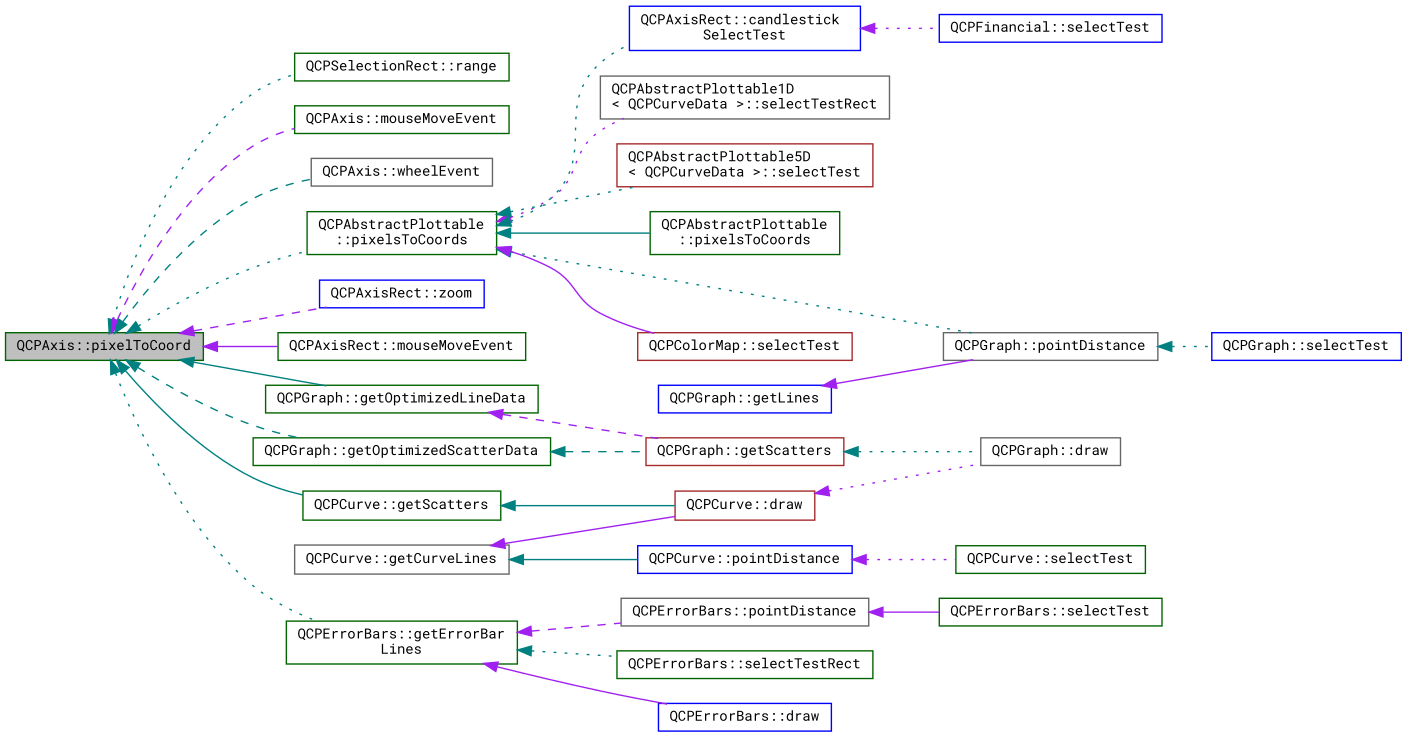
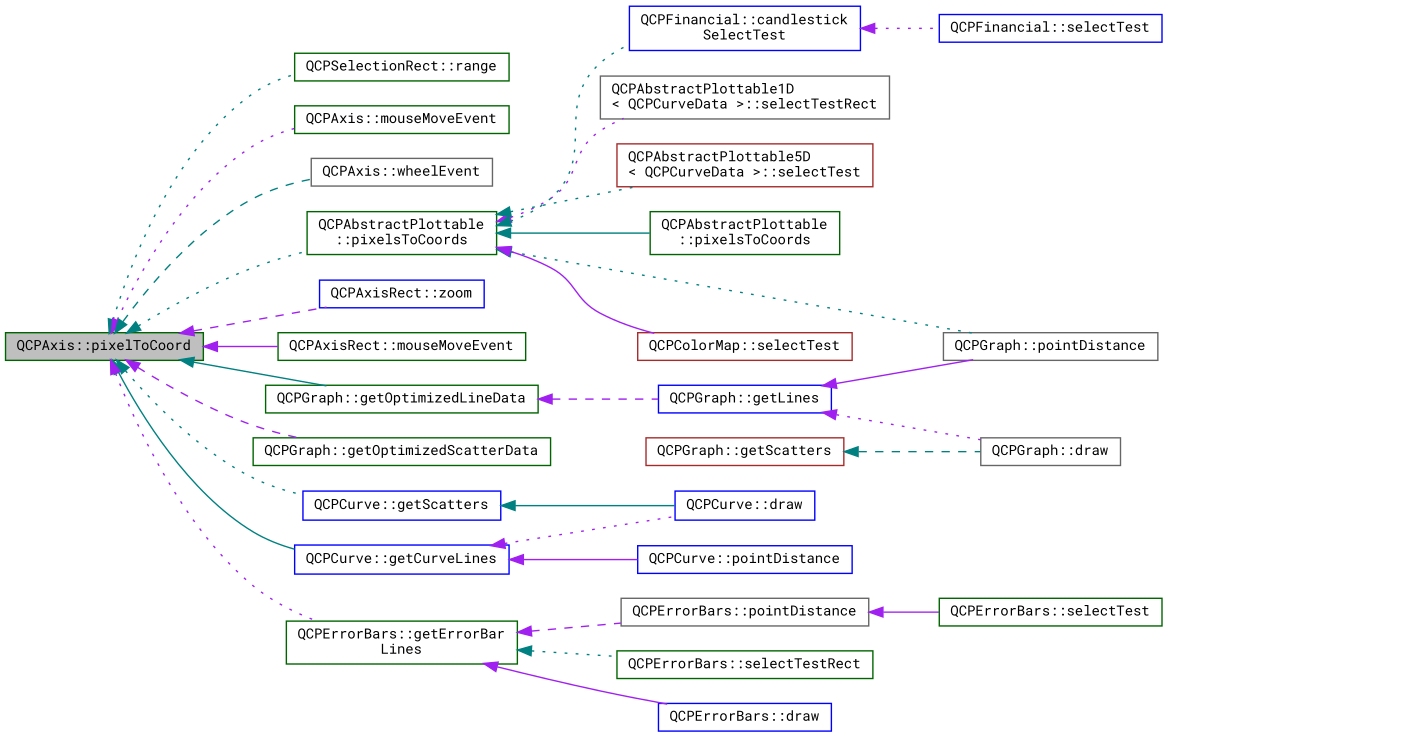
node "QCPAxisRect::candlestick SelectTest": label "QCPAxisRect::candlestick SelectTest" -> "QCPFinancial::candlestick SelectTest"
edge "QCPAxis::mouseMoveEvent" -> "QCPAxis::pixelToCoord": style dashed -> dotted
node "QCPGraph::selectTest": removed
edge "QCPGraph::getOptimizedScatterData" -> "QCPAxis::pixelToCoord": color teal -> purple
edge "QCPGraph::getScatters" -> "QCPGraph::getOptimizedLineData": now "QCPGraph::getLines" -> "QCPGraph::getOptimizedLineData"
edge "QCPCurve::getScatters" -> "QCPAxis::pixelToCoord": style solid -> dotted
edge "QCPGraph::getScatters" -> "QCPGraph::getOptimizedScatterData": removed
edge "QCPGraph::draw" -> "QCPGraph::getScatters": style dotted -> dashed
edge "QCPGraph::draw" -> "QCPCurve::draw": now "QCPGraph::draw" -> "QCPGraph::getLines"
edge "QCPCurve::getCurveLines" -> "QCPAxis::pixelToCoord": added
node "QCPCurve::getScatters": color darkgreen -> blue
node "QCPCurve::draw": color brown -> blue
edge "QCPErrorBars::getErrorBar Lines" -> "QCPAxis::pixelToCoord": color teal -> purple
edge "QCPCurve::draw" -> "QCPCurve::getCurveLines": style solid -> dotted
node "QCPCurve::getCurveLines": color gray40 -> blue
edge "QCPCurve::pointDistance" -> "QCPCurve::getCurveLines": color teal -> purple
node "QCPCurve::selectTest": removed
